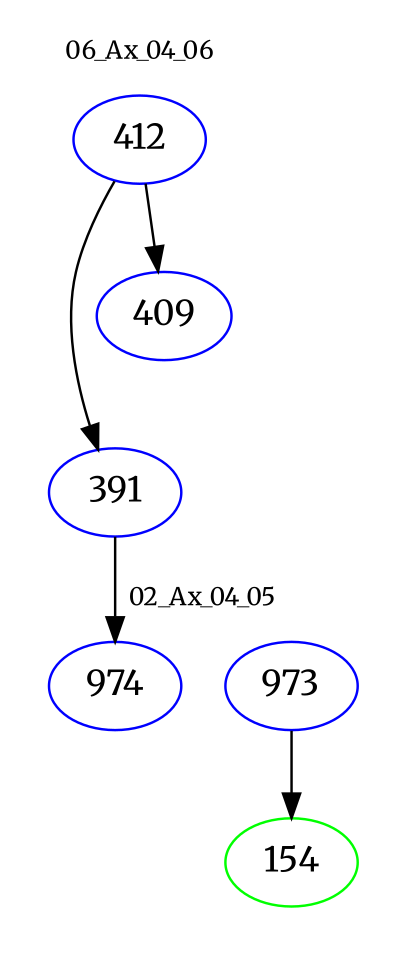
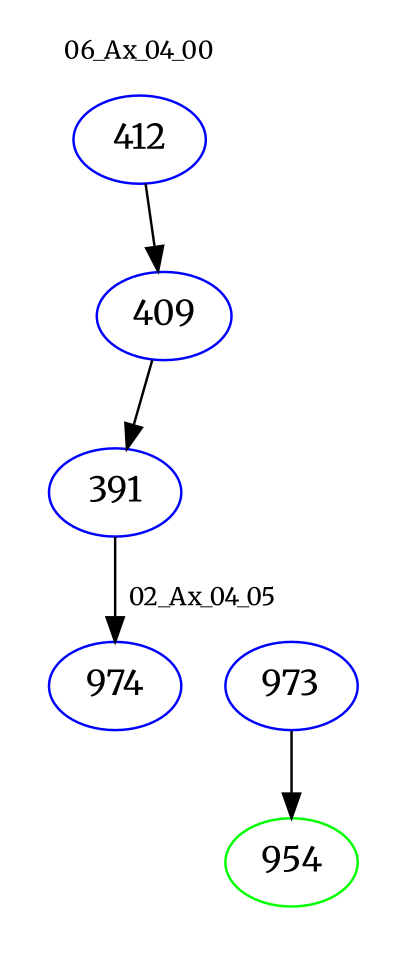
cluster "06_Ax_04_06": label "06_Ax_04_06" -> "06_Ax_04_00"
edge "412" -> "391": now "409" -> "391"
node "154": label "154" -> "954"
